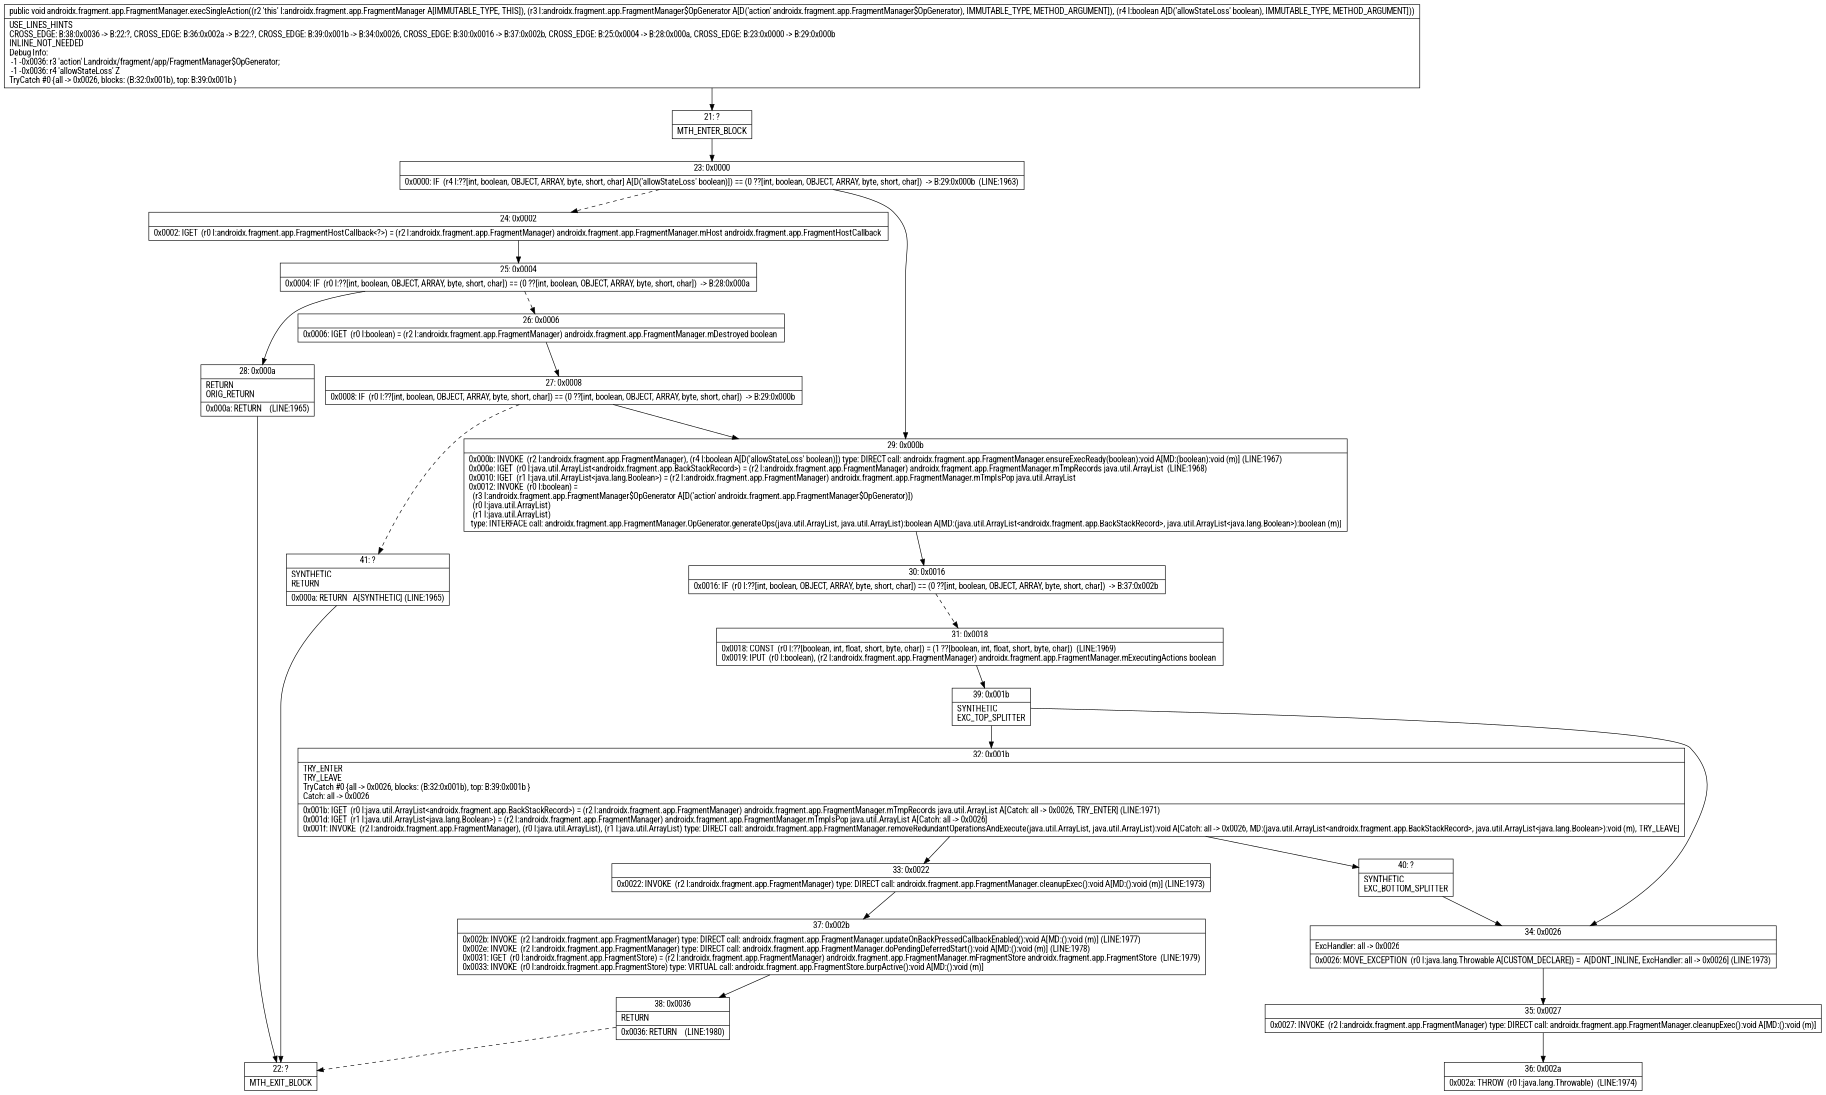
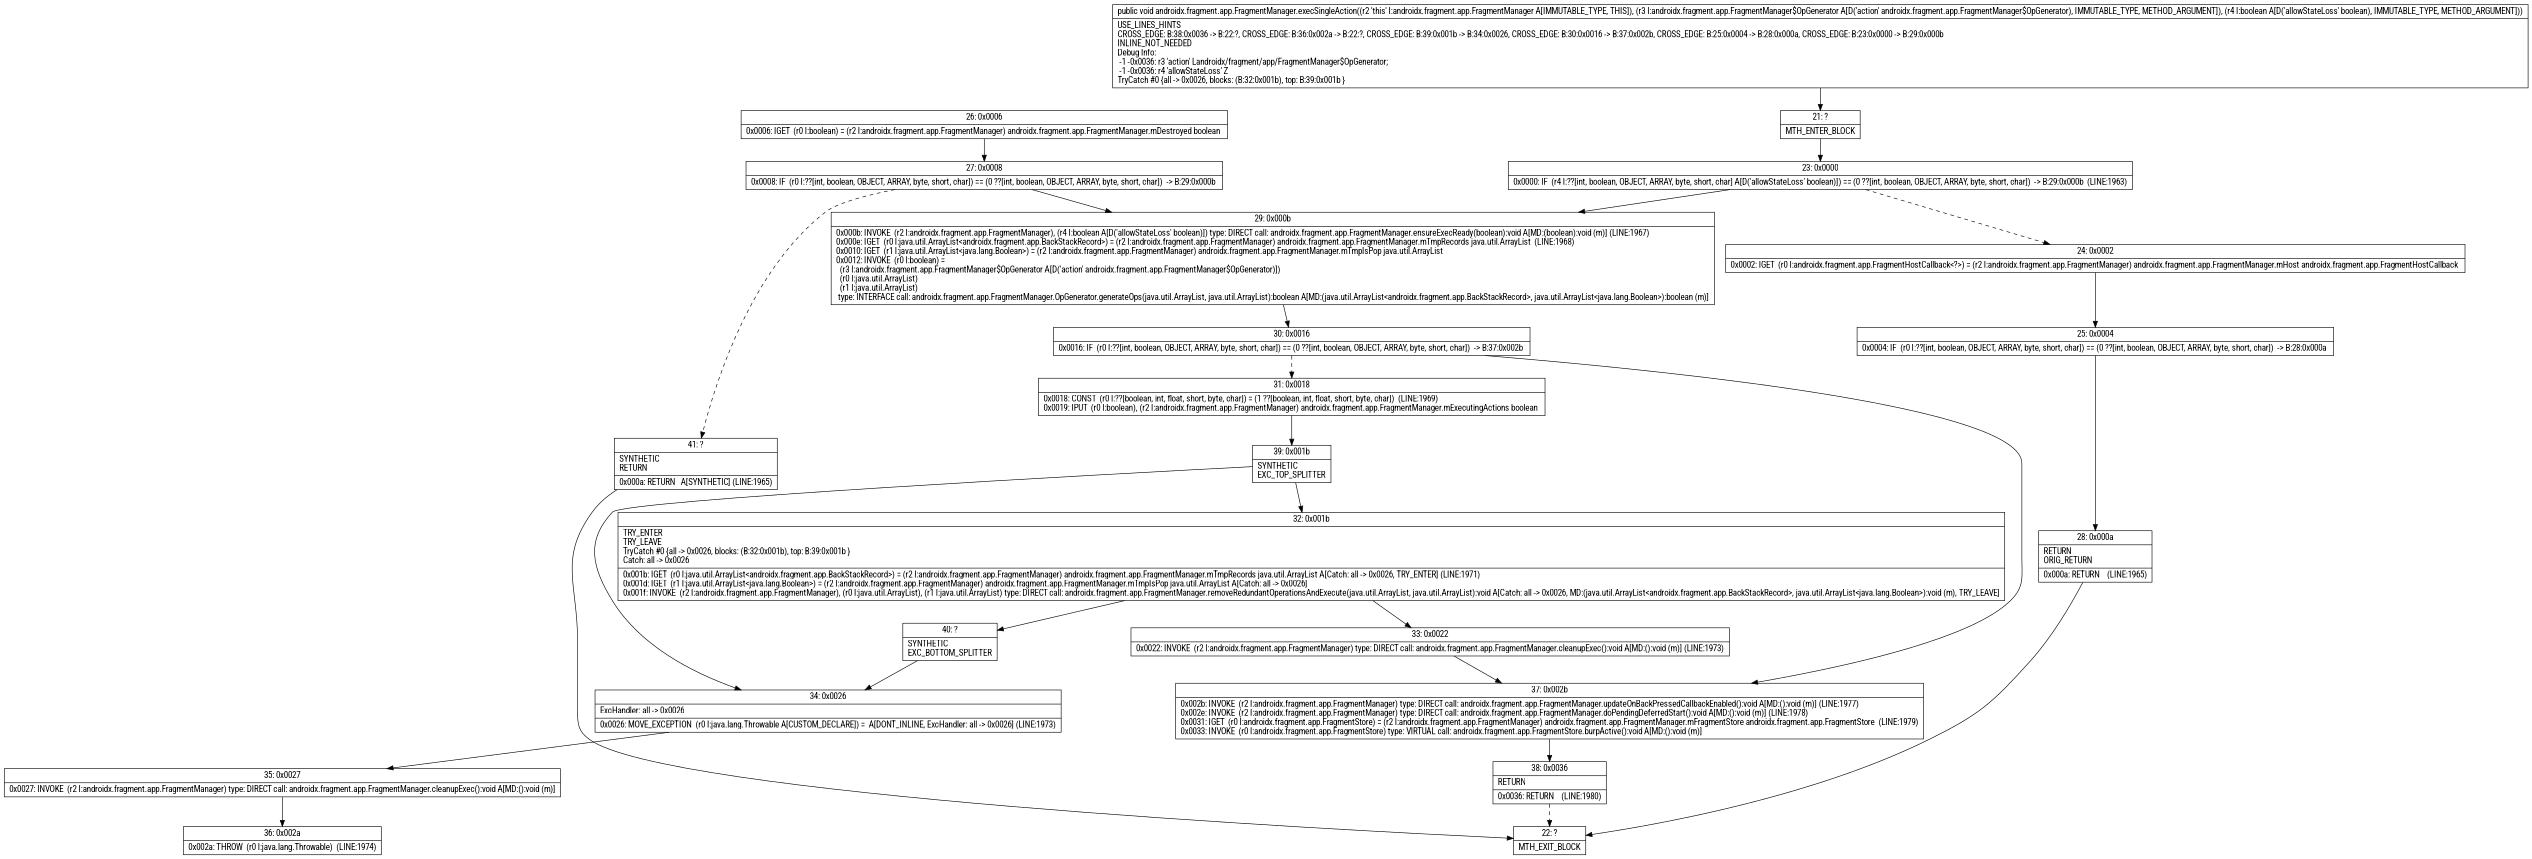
edge "25: 0x0004" -> "26: 0x0006": removed
edge "30: 0x0016" -> "37: 0x002b": added
